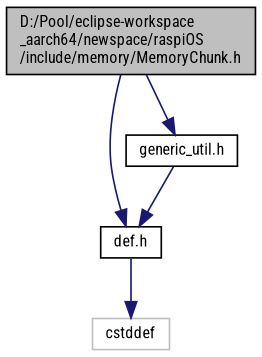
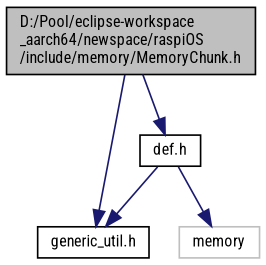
edge "generic_util.h" -> "def.h": reversed
node "cstddef": label "cstddef" -> "memory"
